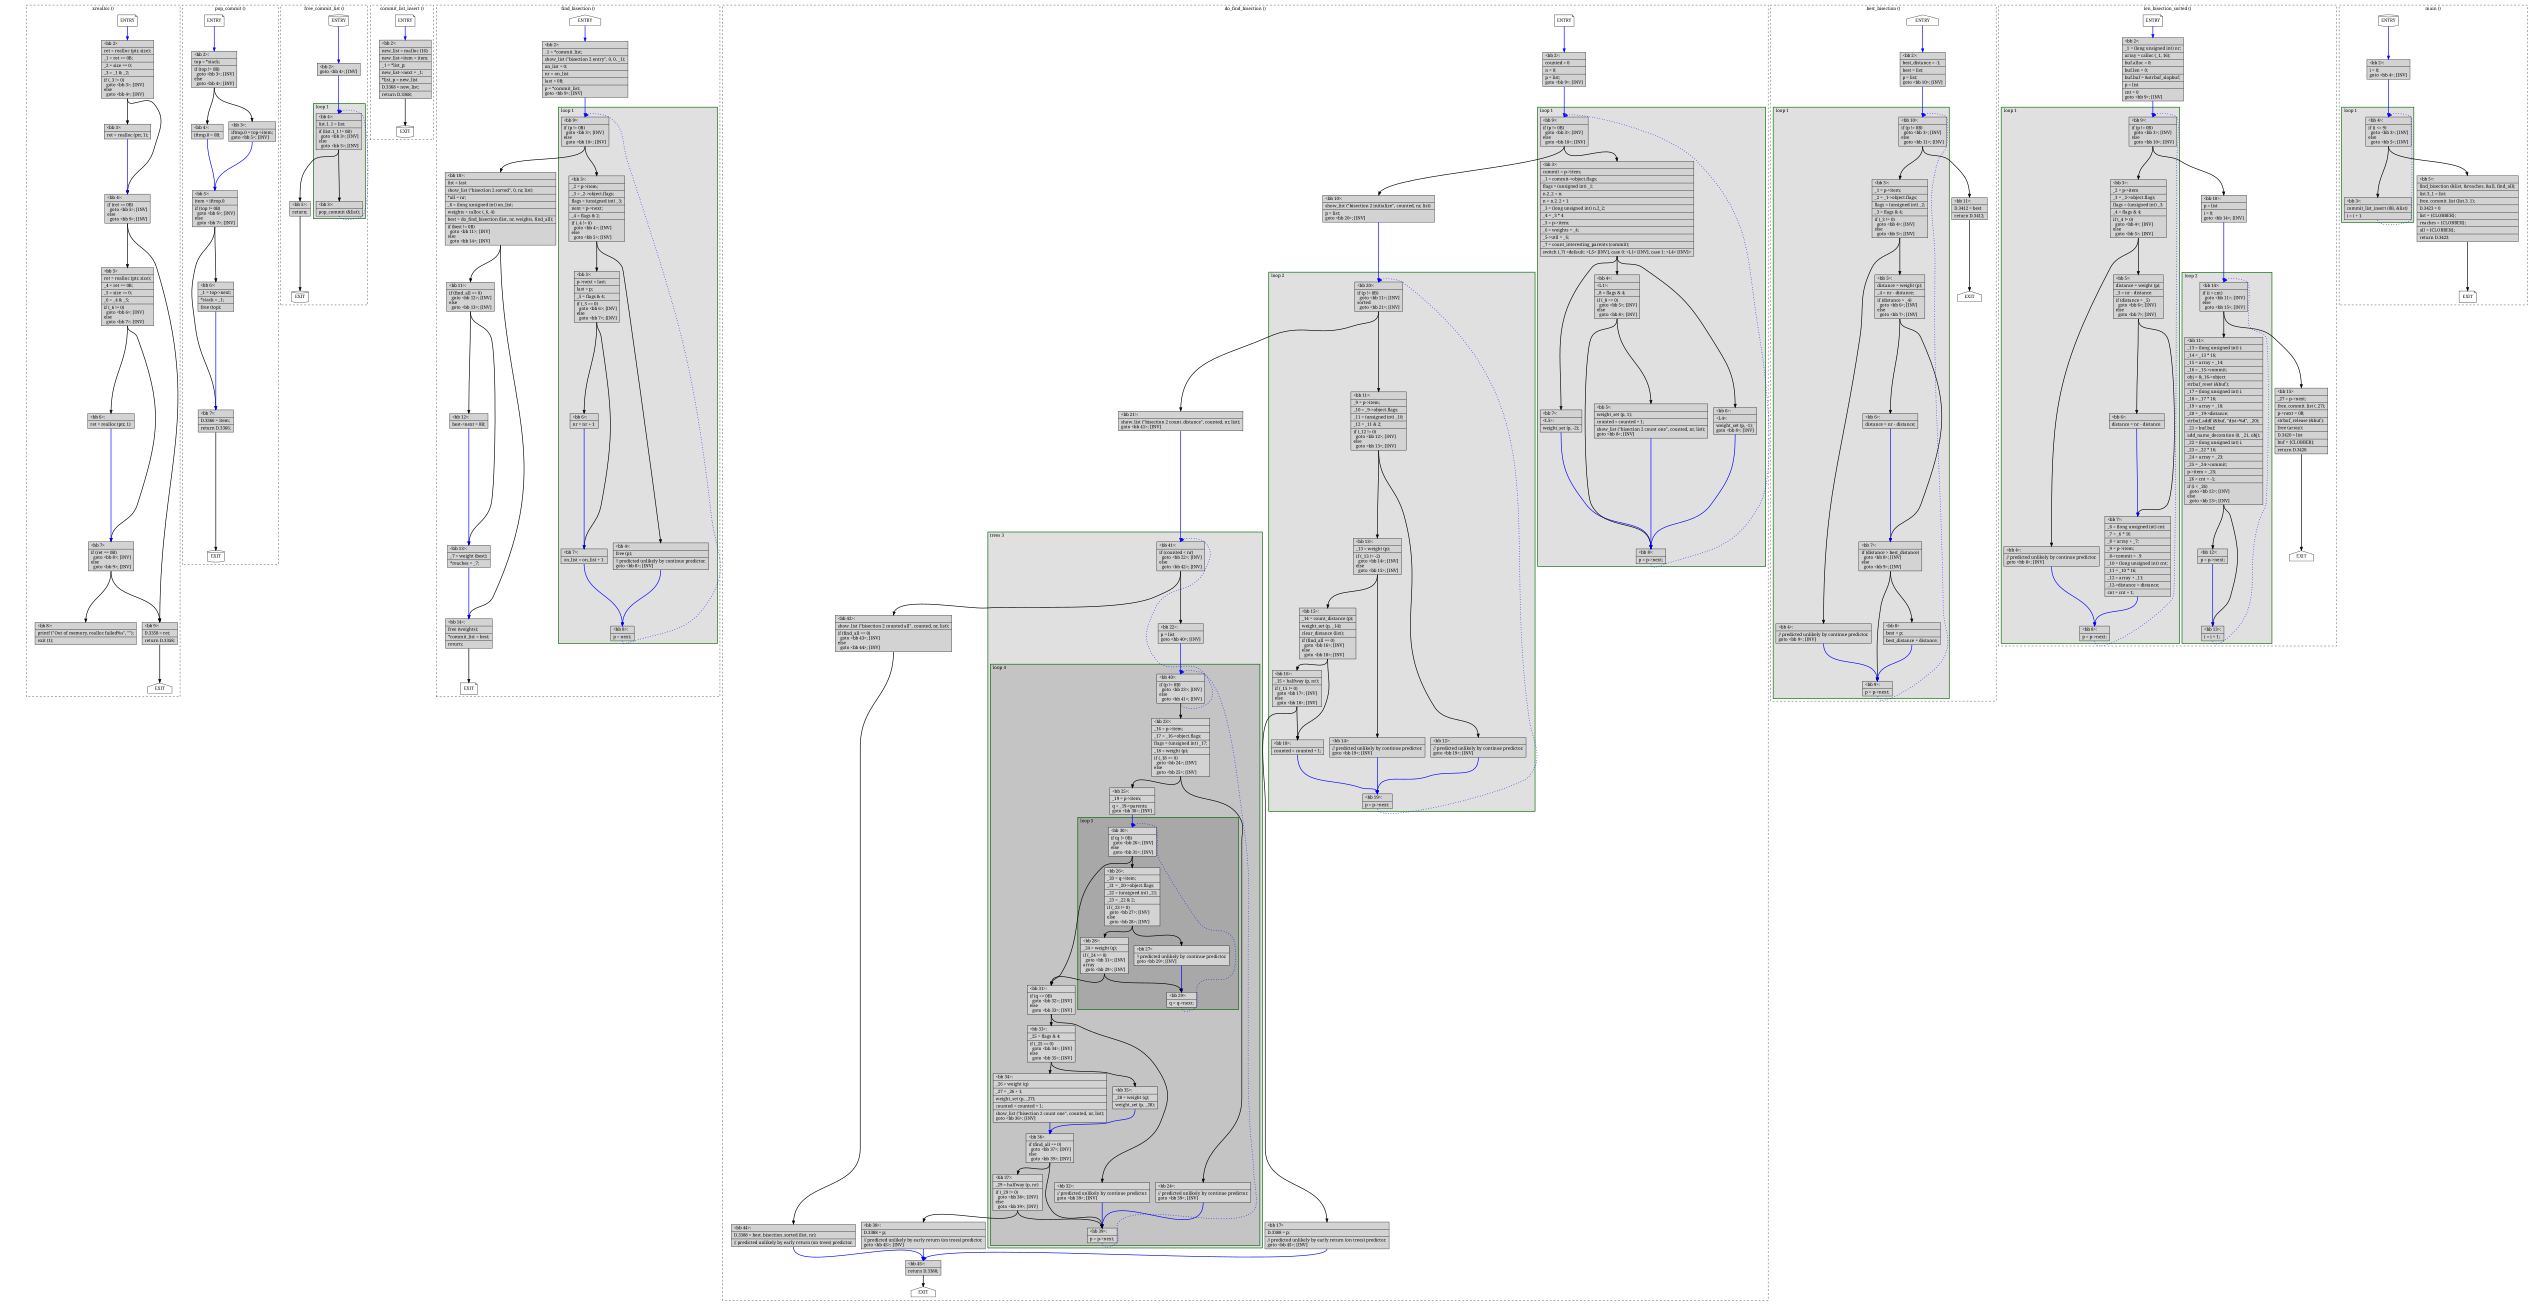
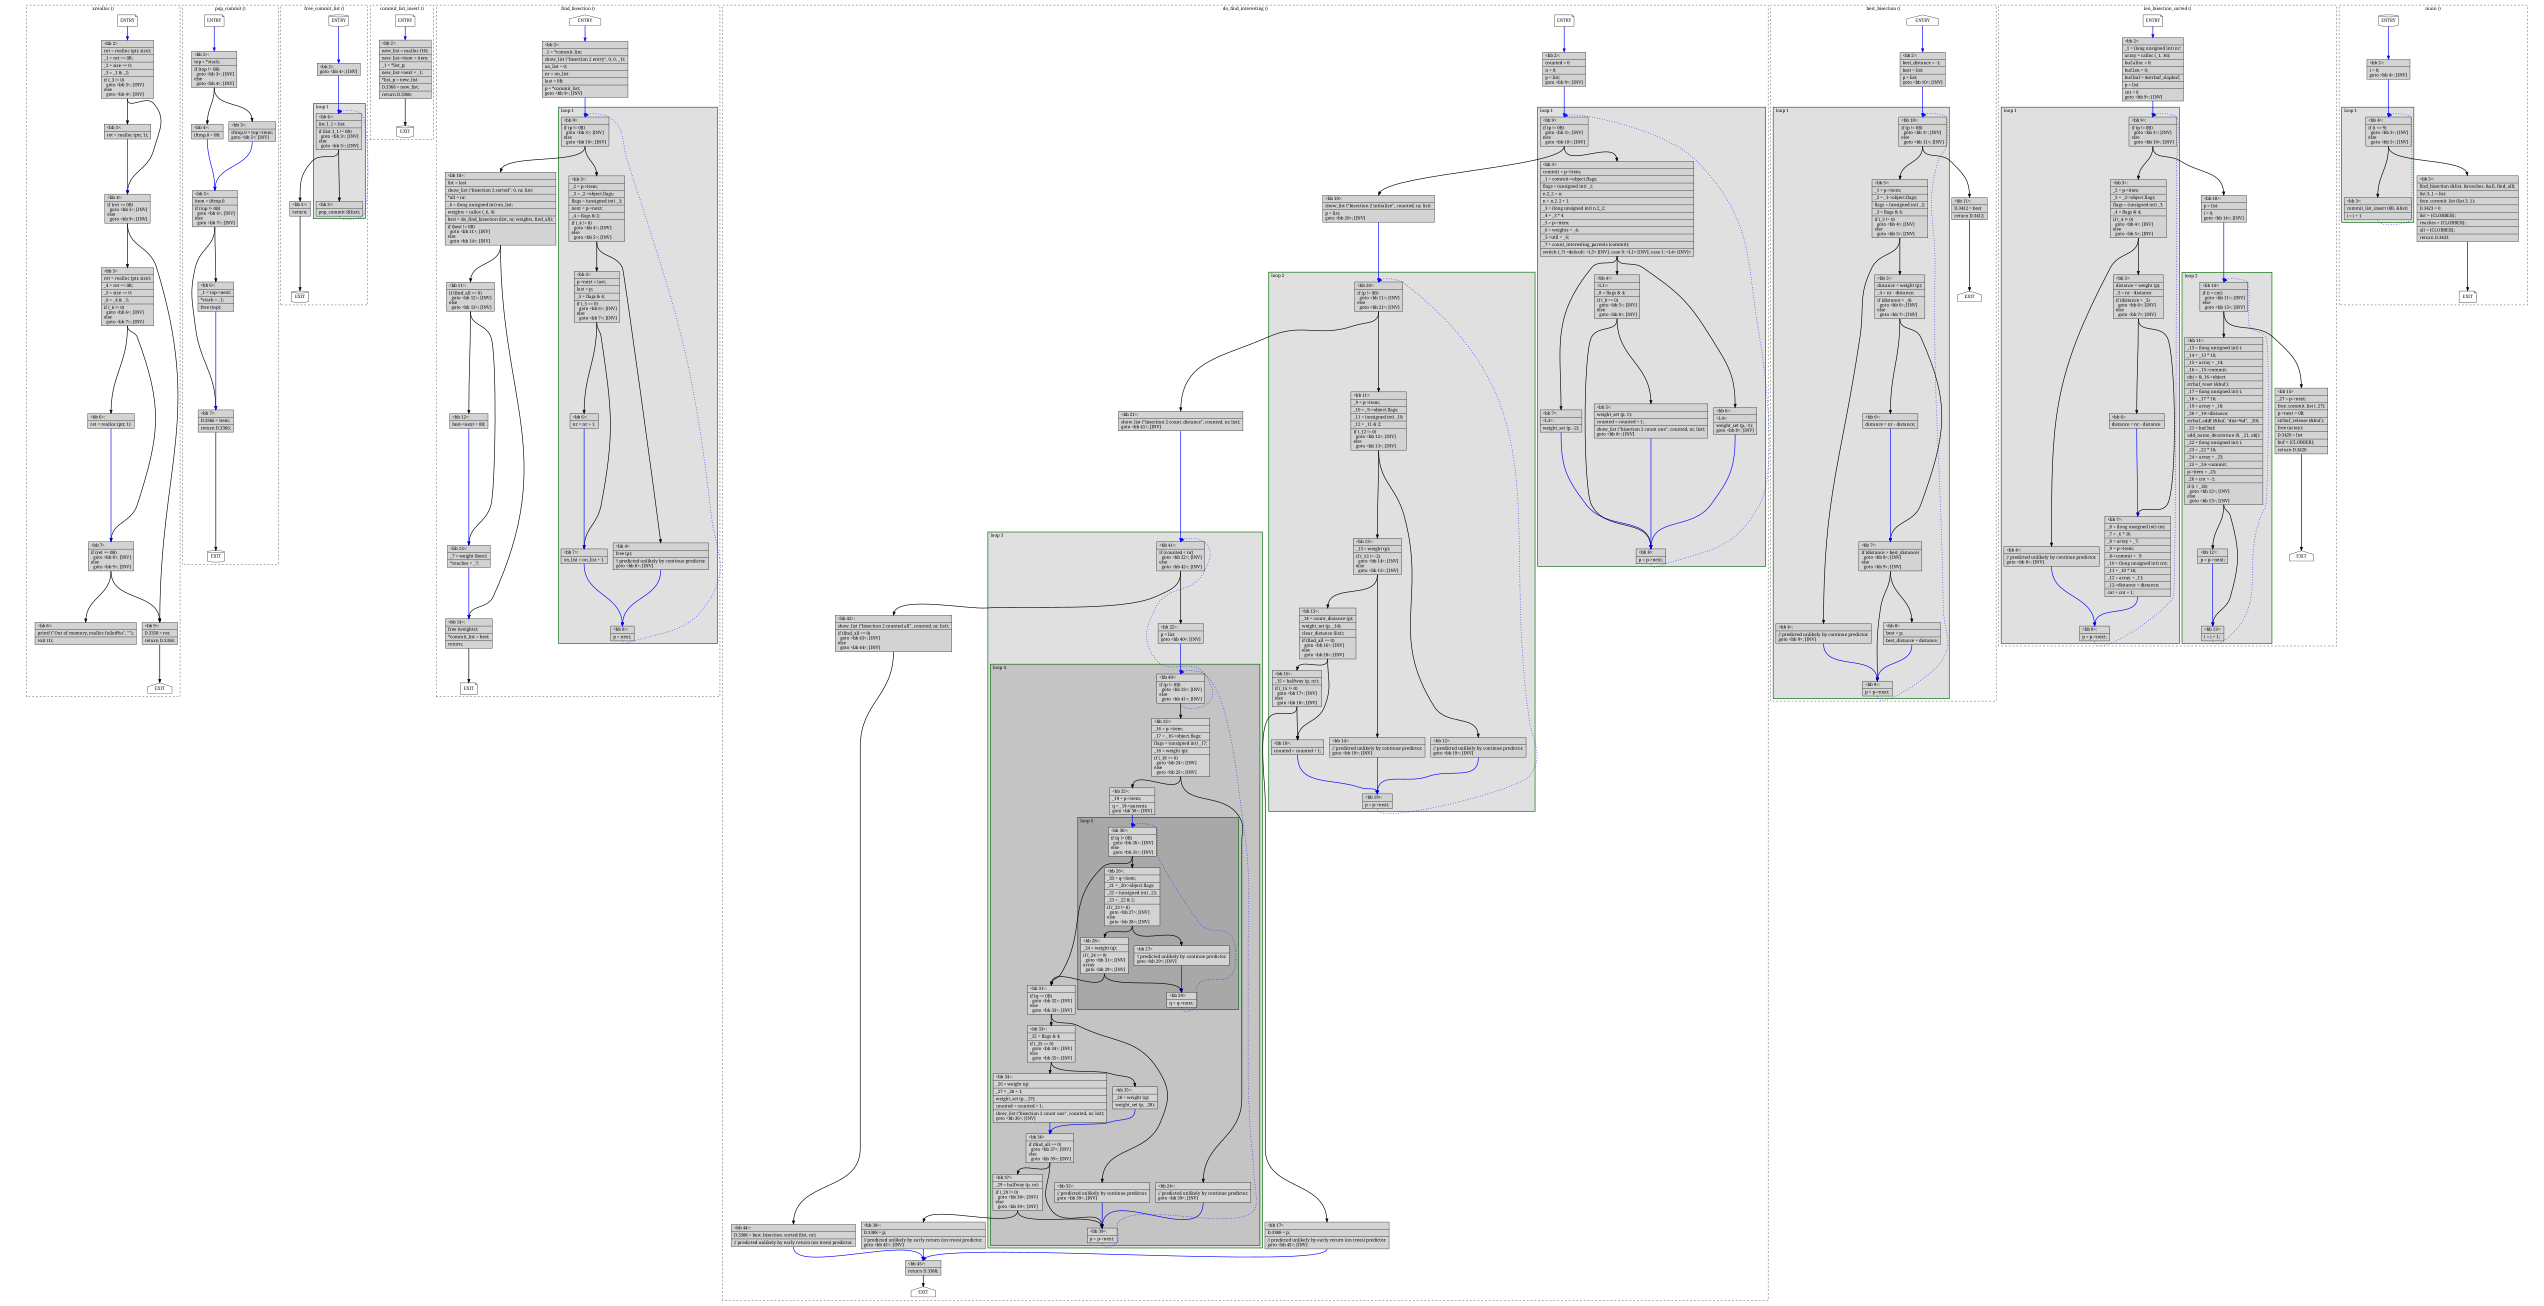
cluster "do_find_bisection ()": label "do_find_bisection ()" -> "do_find_interesting ()"
node "<bb 20>:": text "sorted" -> "else"
cluster "trees 3": label "trees 3" -> "loop 3"
